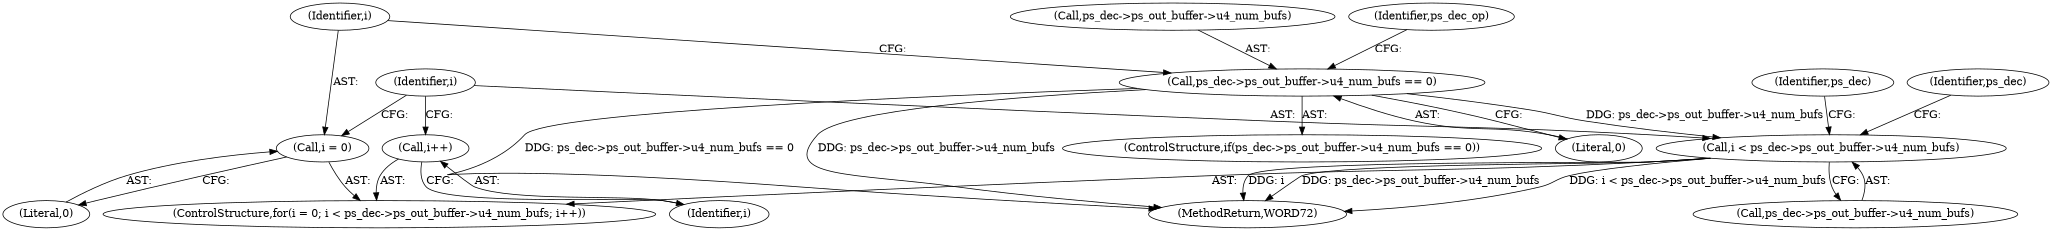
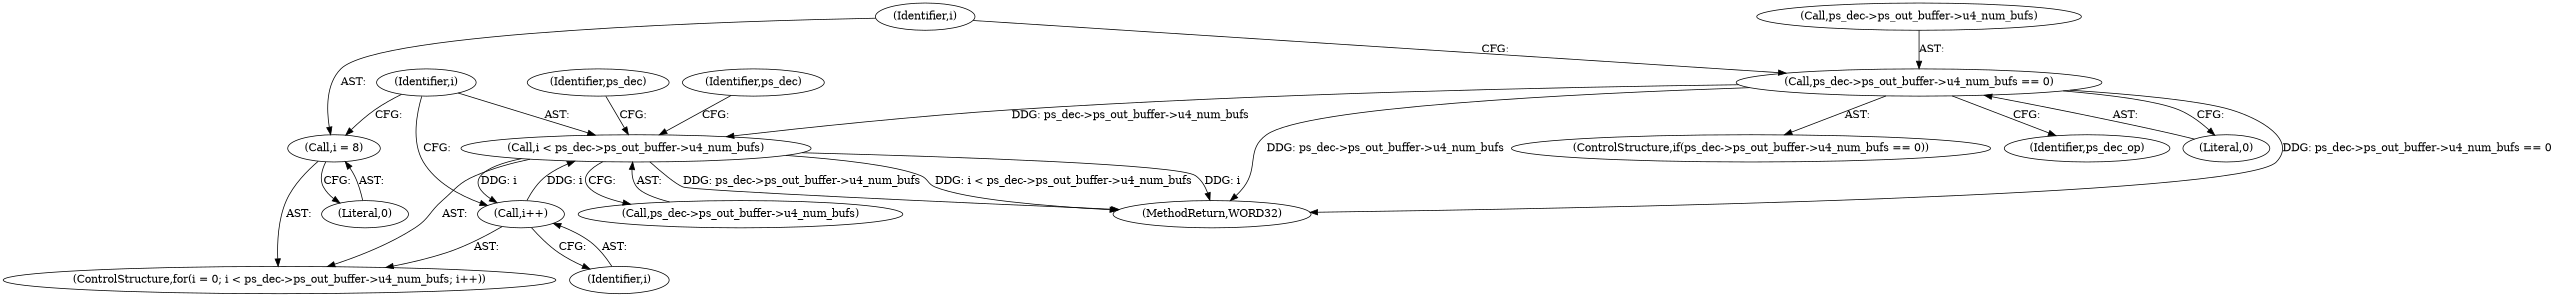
edge "(Identifier,ps_dec_op)" -> "(Call,ps_dec->ps_out_buffer->u4_num_bufs == 0)": reversed
node "(Call,i = 0)": label "(Call,i = 0)" -> "(Call,i = 8)"
edge "(Call,i++)" -> "(Call,i < ps_dec->ps_out_buffer->u4_num_bufs)": added, label "DDG: i"
edge "(Call,i < ps_dec->ps_out_buffer->u4_num_bufs)" -> "(Call,i++)": added, label "DDG: i"
node "(MethodReturn,WORD72)": label "(MethodReturn,WORD72)" -> "(MethodReturn,WORD32)"
